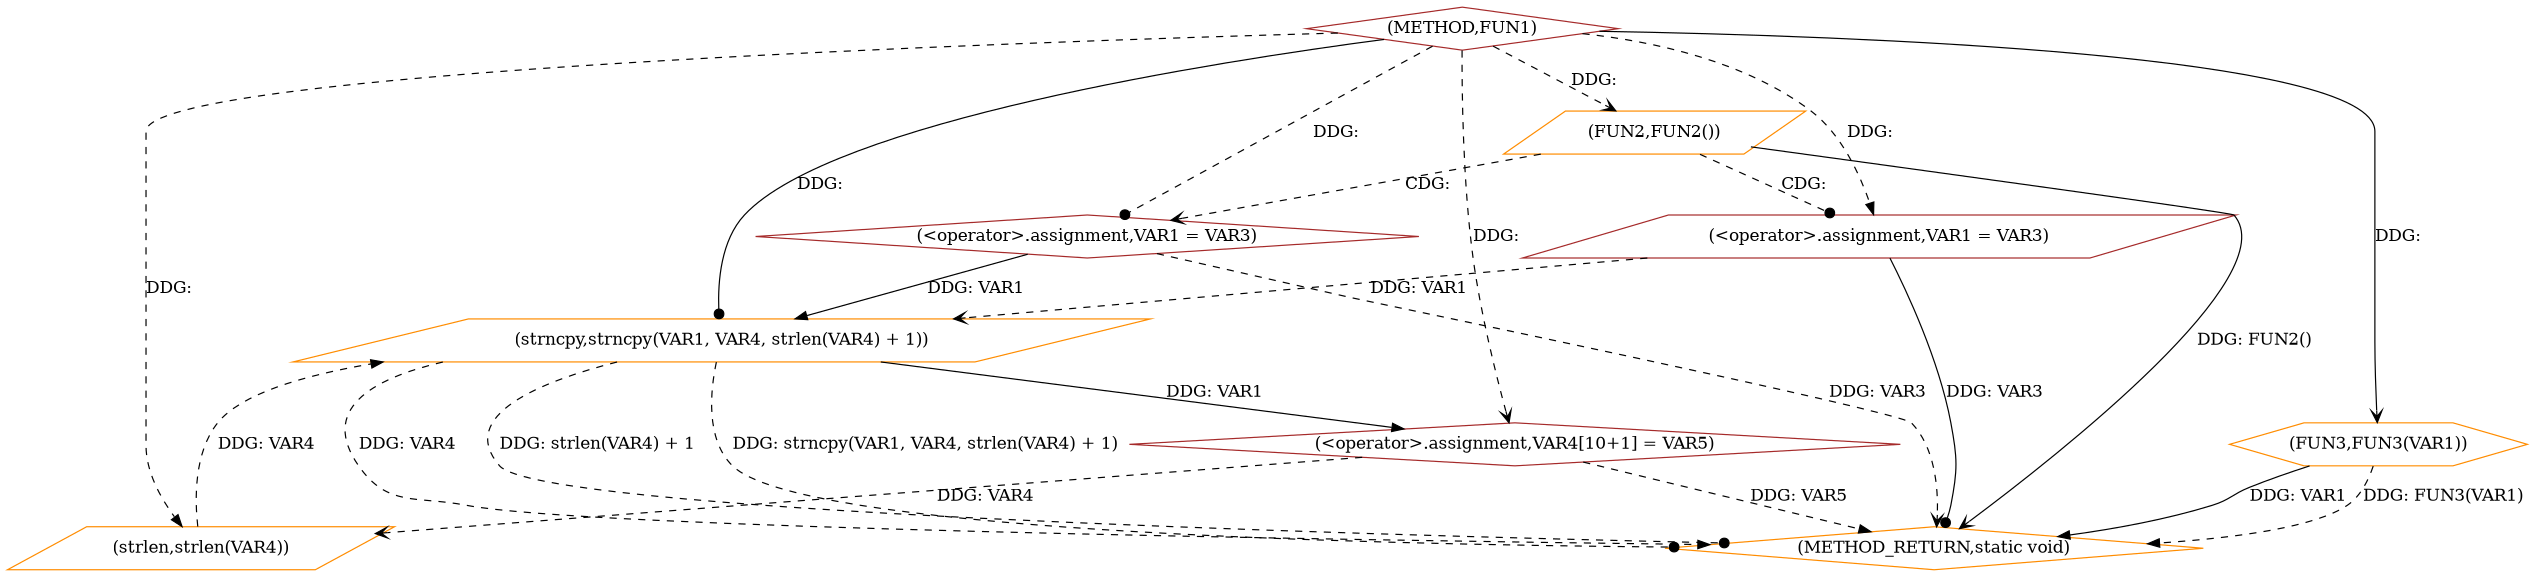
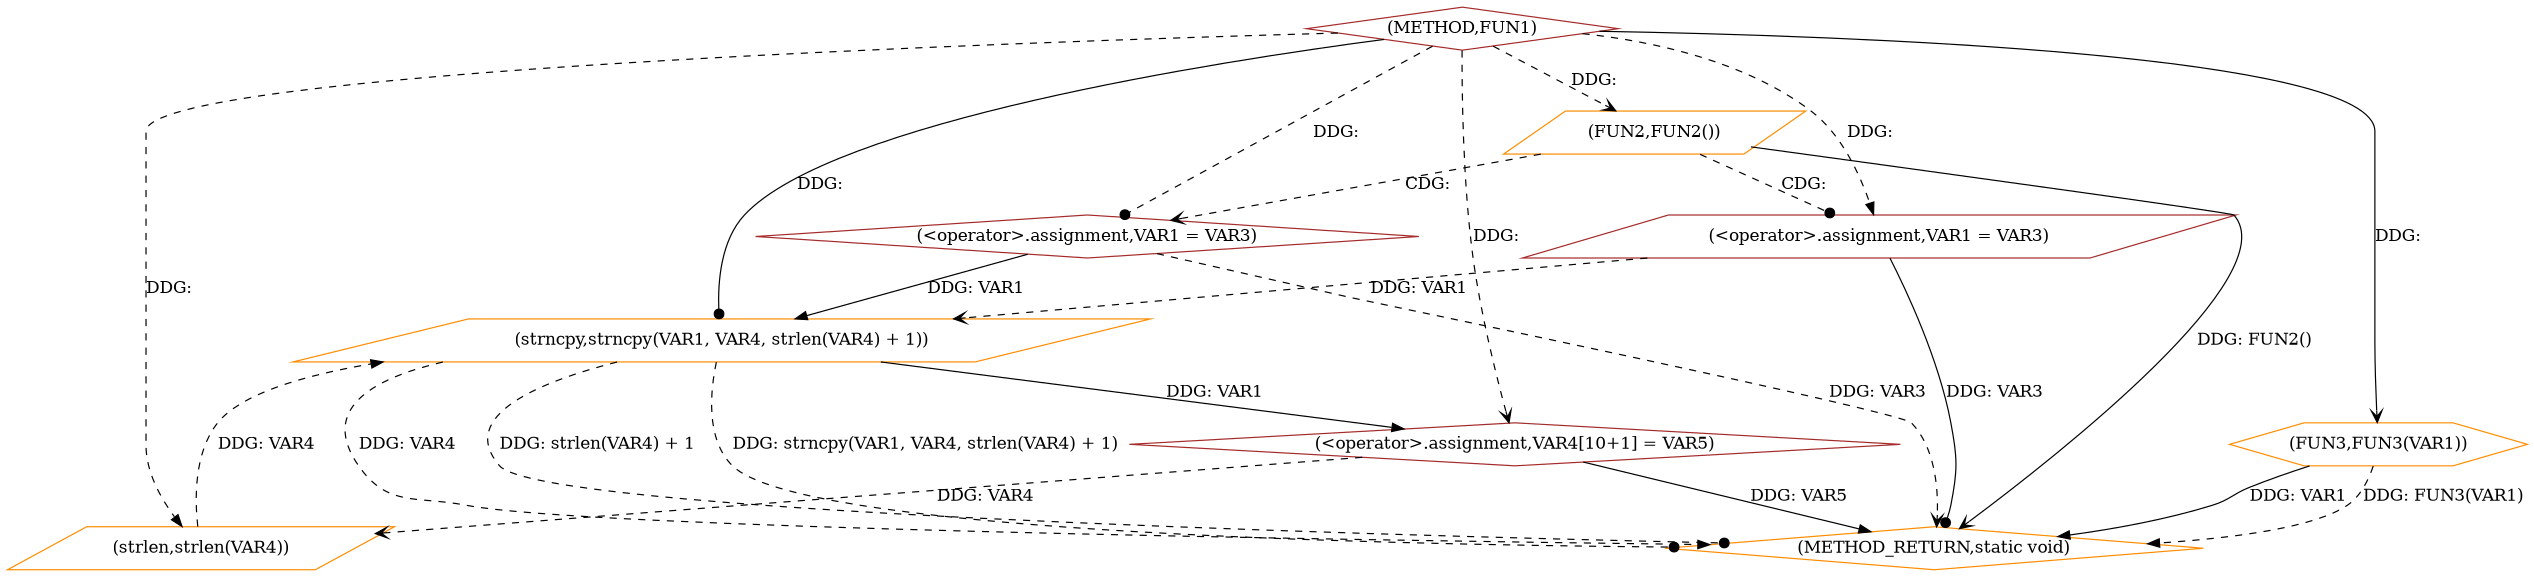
edge "(<operator>.assignment,VAR4[10+1] = VAR5)" -> "(METHOD_RETURN,static void)": style dashed -> solid
